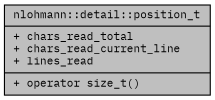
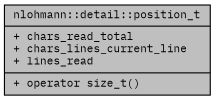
node "nlohmann::detail::position_t": text "+ chars_read_current_line" -> "+ chars_lines_current_line"
